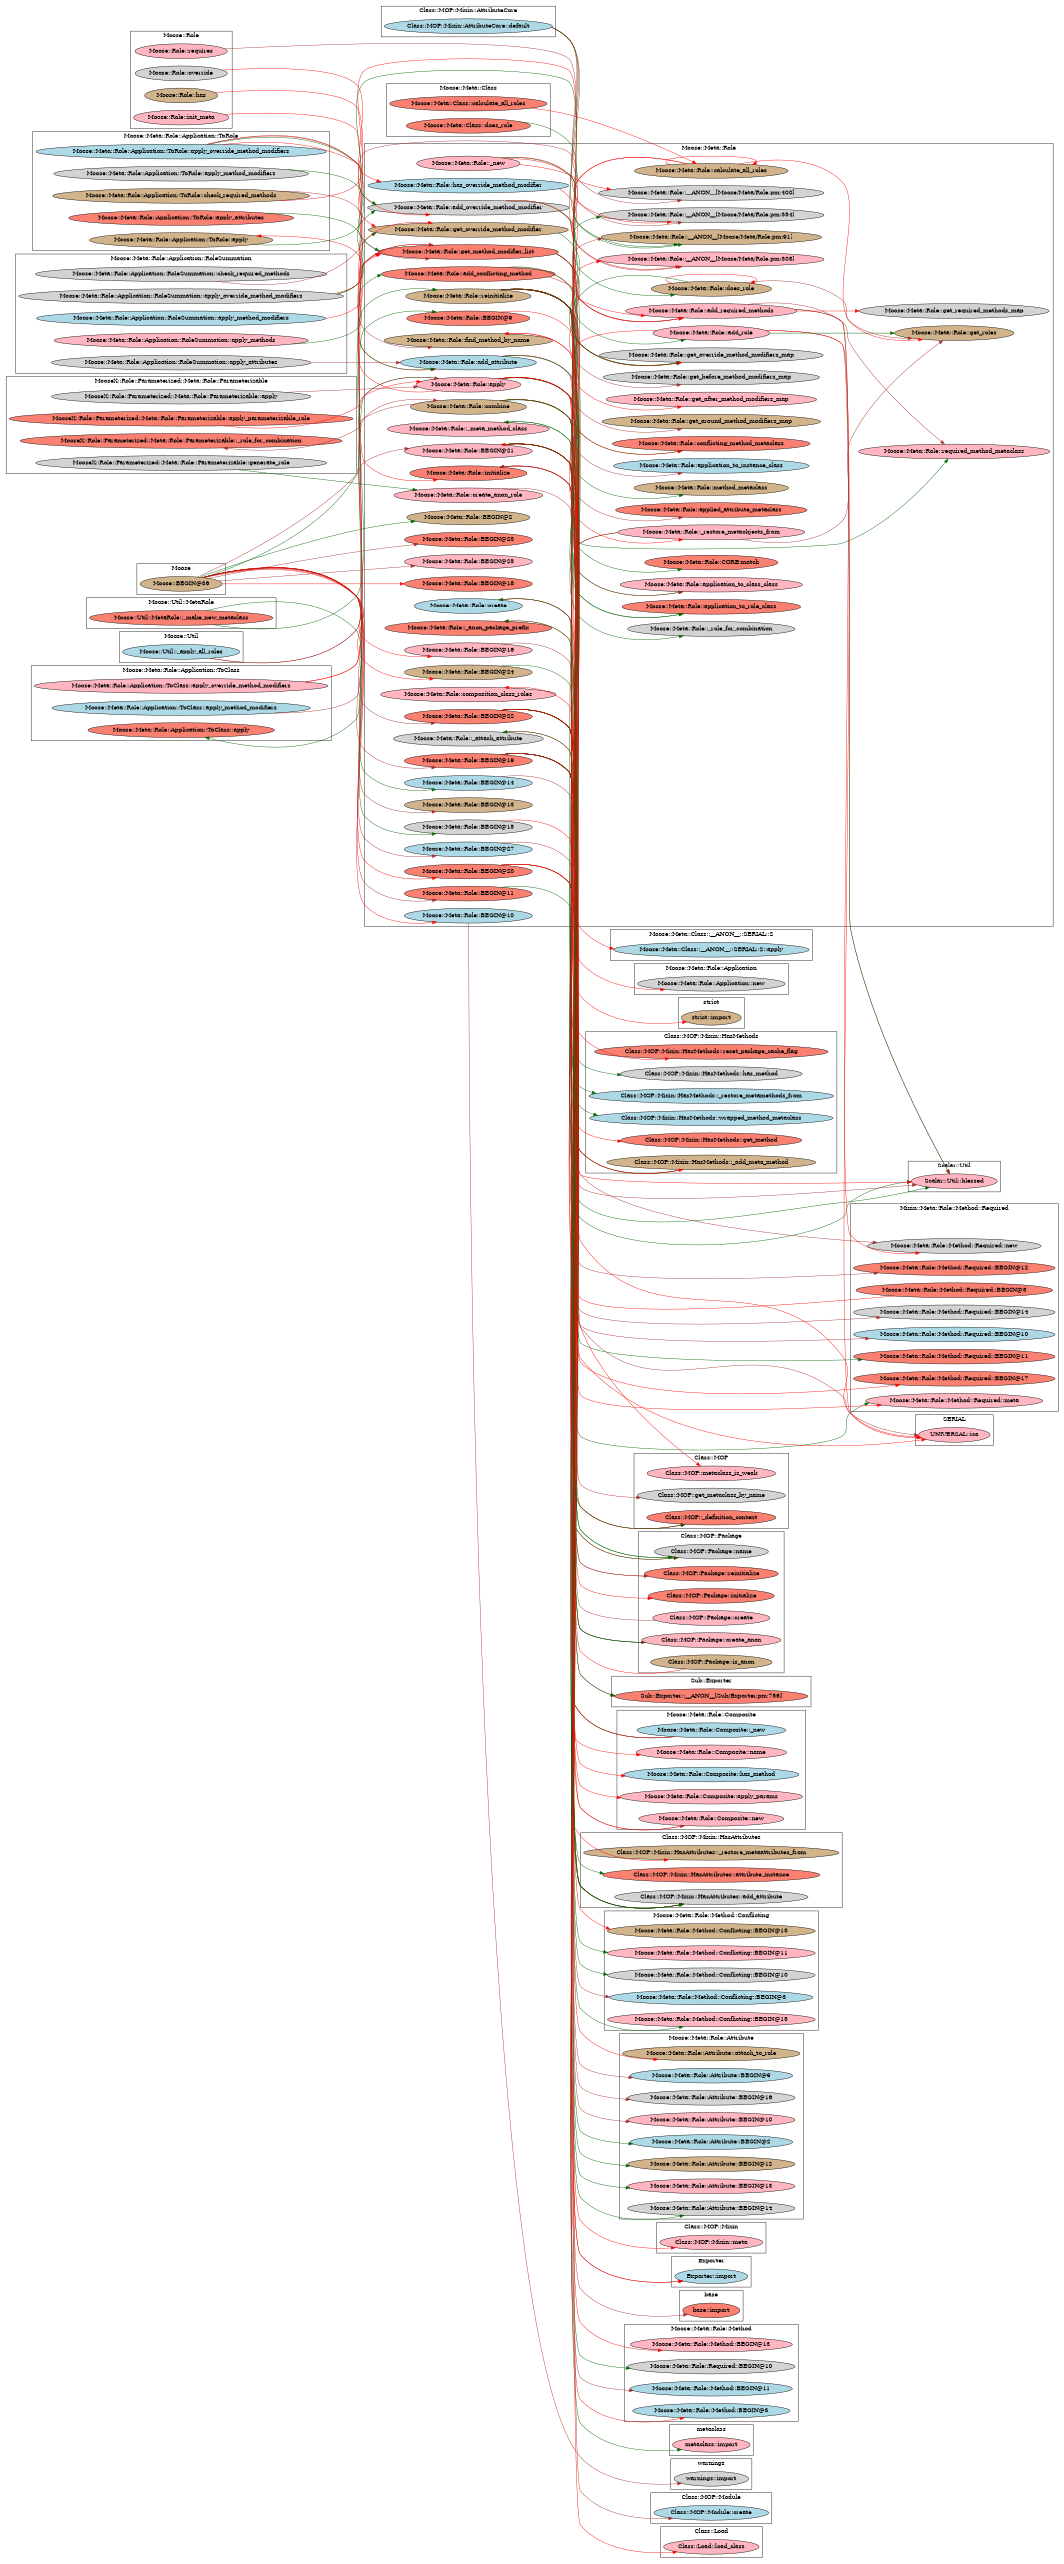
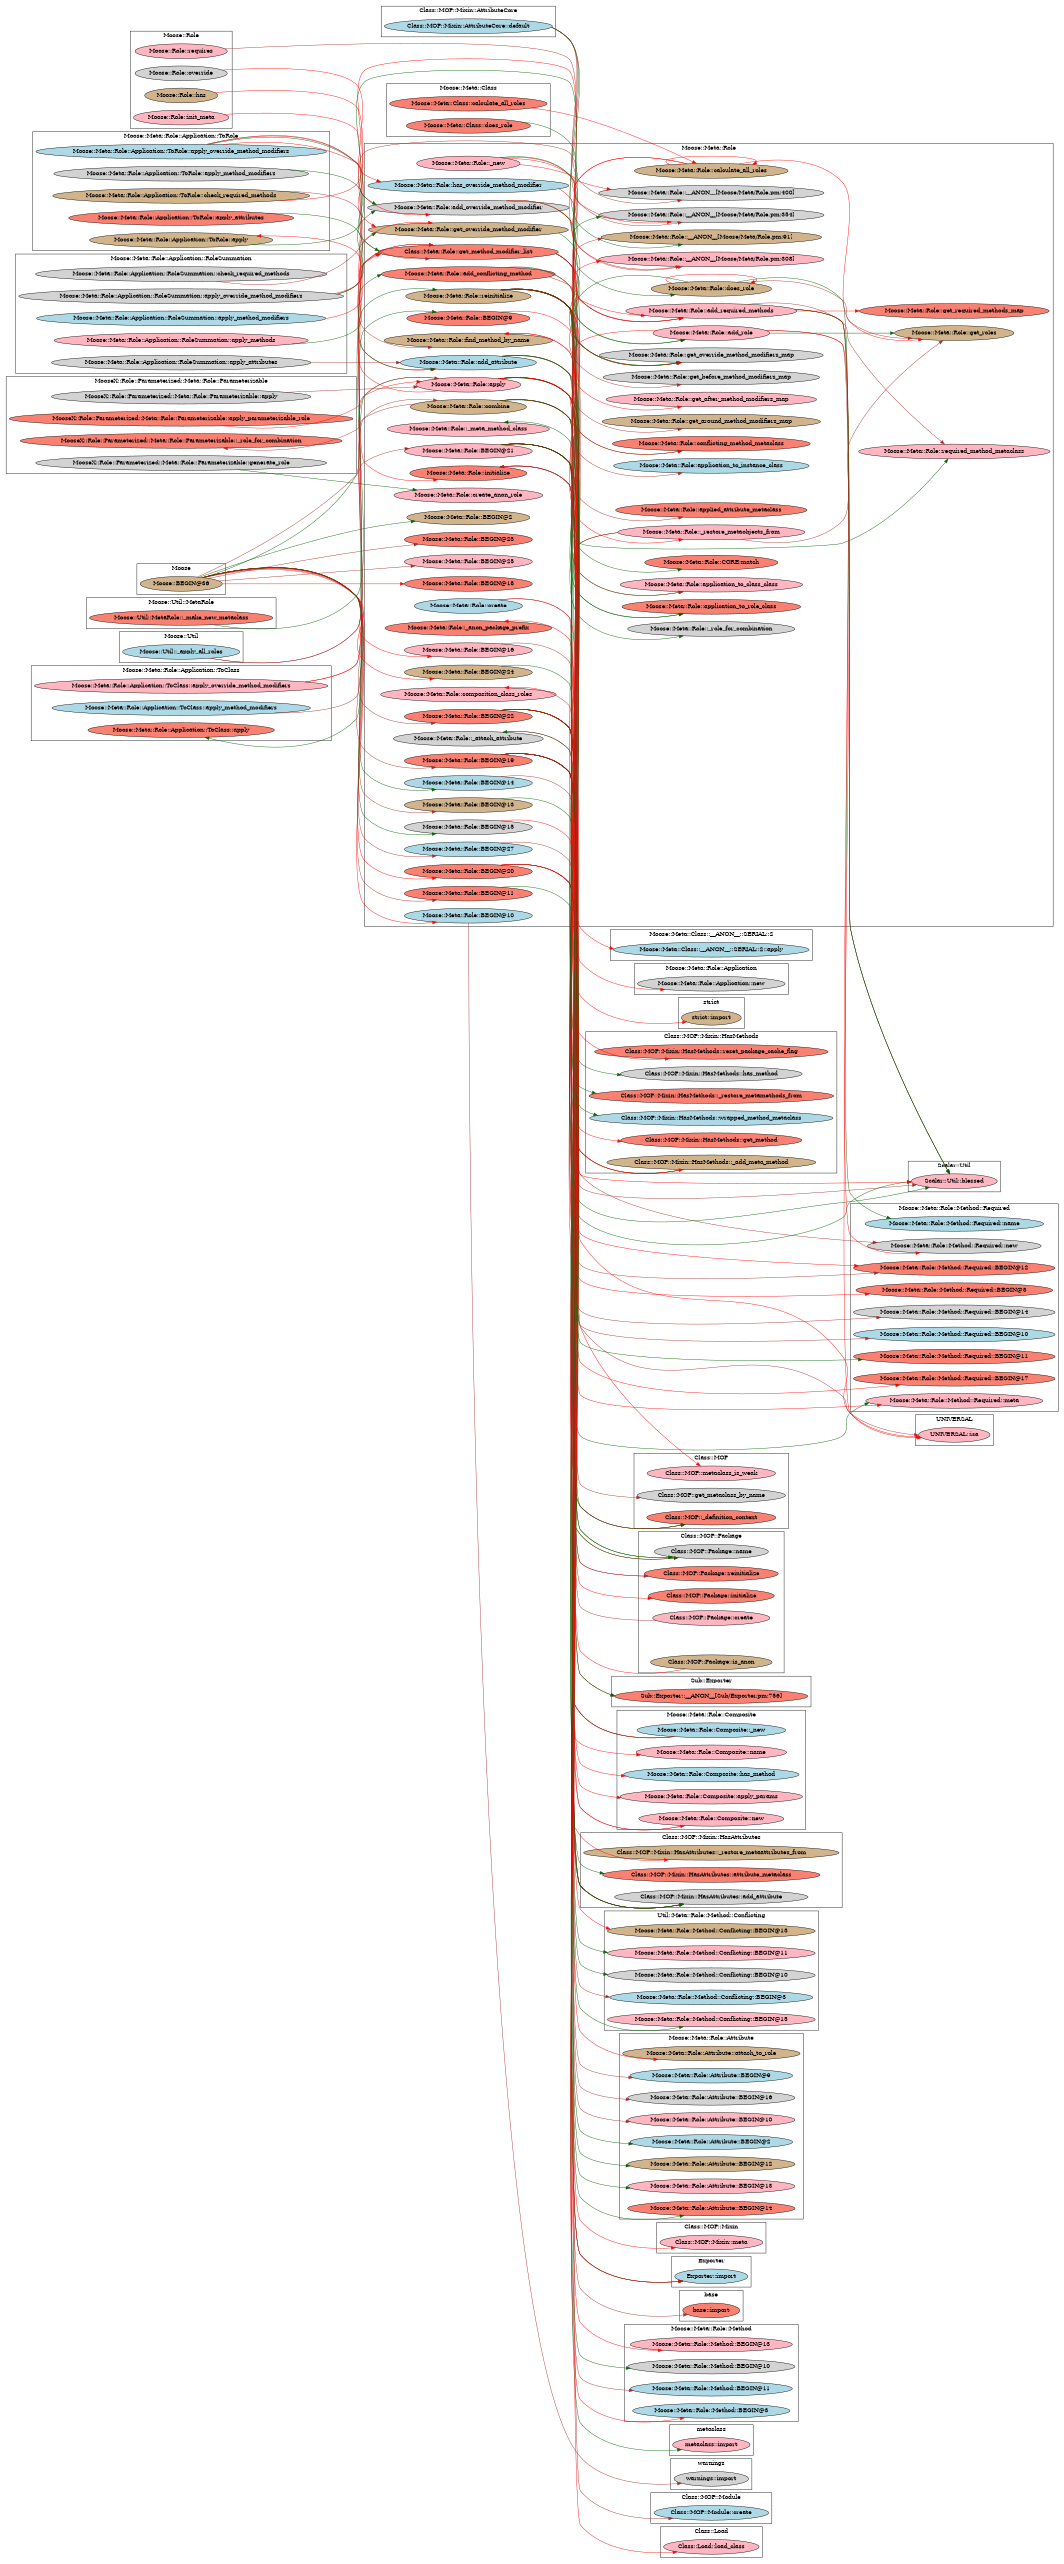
edge "Moose::Meta::Role::_new" -> "Moose::Meta::Role::__ANON__[Moose/Meta/Role.pm:91]": now "Moose::Meta::Role::_new" -> "Moose::Meta::Role::add_role"
node "Moose::Meta::Role::get_method_modifier_list": label "Moose::Meta::Role::get_method_modifier_list" -> "Class::Meta::Role::get_method_modifier_list"
node "Moose::Meta::Role::get_required_methods_map": fillcolor lightgrey -> salmon
node "Moose::Meta::Role::method_metaclass": removed
edge "Moose::Util::MetaRole::_make_new_metaclass" -> "Moose::Meta::Role::BEGIN@15": now "Moose::BEGIN@36" -> "Moose::Meta::Role::BEGIN@15"
edge "Moose::Meta::Role::does_role" -> "Scalar::Util::blessed": added
edge "Moose::Meta::Role::apply" -> "UNIVERSAL::isa": now "Moose::Meta::Role::apply" -> "Moose::Meta::Role::Method::Required::BEGIN@12"
node "Class::MOP::Mixin::HasMethods::_restore_metamethods_from": fillcolor lightblue -> salmon
edge "Moose::Meta::Role::_meta_method_class" -> "Class::MOP::Mixin::HasAttributes::add_attribute": now "Moose::Meta::Role::add_attribute" -> "Class::MOP::Mixin::HasAttributes::add_attribute"
cluster "Mixin::Meta::Role::Method::Required": label "Mixin::Meta::Role::Method::Required" -> "Moose::Meta::Role::Method::Required"
node "Moose::Meta::Role::Method::Required::name": added
edge "Moose::Meta::Role::Method::Required::BEGIN@3" -> "Moose::Meta::Role::BEGIN@21": reversed
cluster "SERIAL": label "SERIAL" -> "UNIVERSAL"
edge "Moose::Meta::Role::BEGIN@13" -> "Exporter::import": added
node "Class::MOP::Package::create_anon": removed
node "Class::MOP::Mixin::HasAttributes::attribute_instance": label "Class::MOP::Mixin::HasAttributes::attribute_instance" -> "Class::MOP::Mixin::HasAttributes::attribute_metaclass"
cluster "Moose::Meta::Role::Method::Conflicting": label "Moose::Meta::Role::Method::Conflicting" -> "Util::Meta::Role::Method::Conflicting"
node "Moose::Meta::Role::Attribute::BEGIN@14": fillcolor lightgrey -> salmon
node "Moose::Meta::Role::Required::BEGIN@10": label "Moose::Meta::Role::Required::BEGIN@10" -> "Moose::Meta::Role::Method::BEGIN@10"
